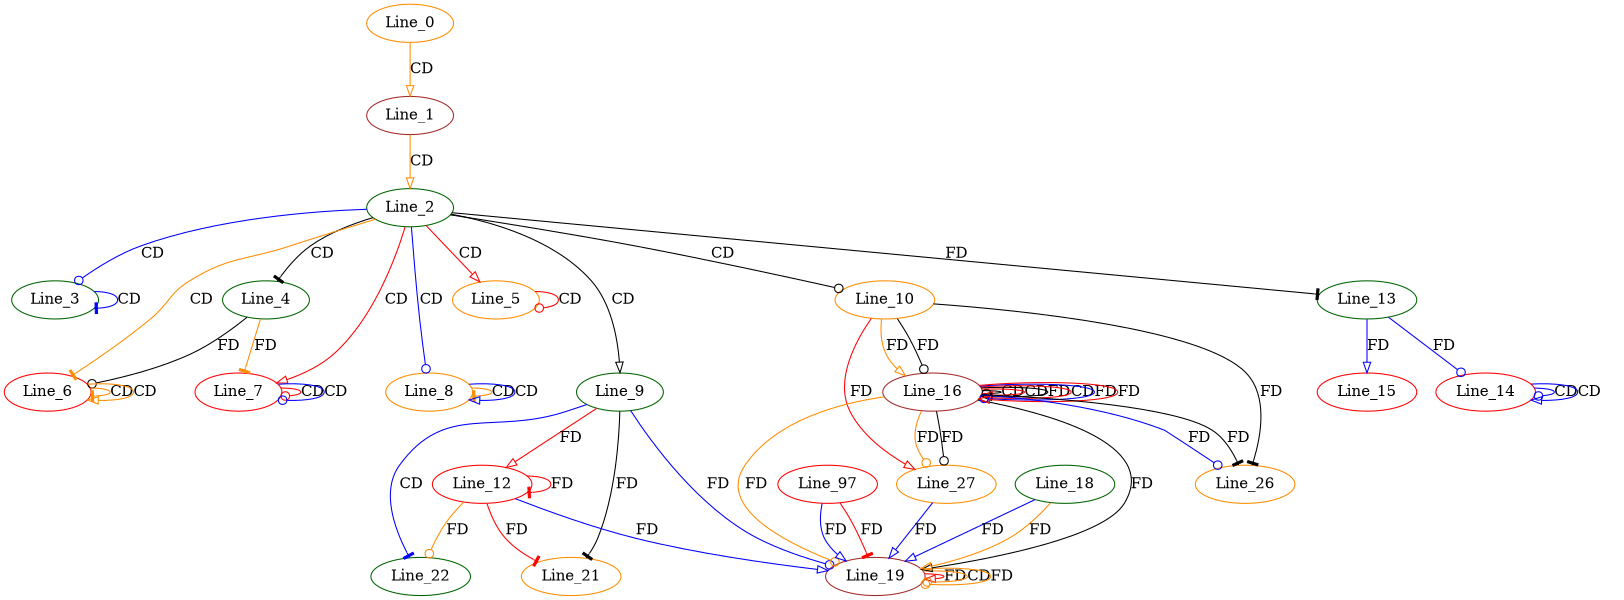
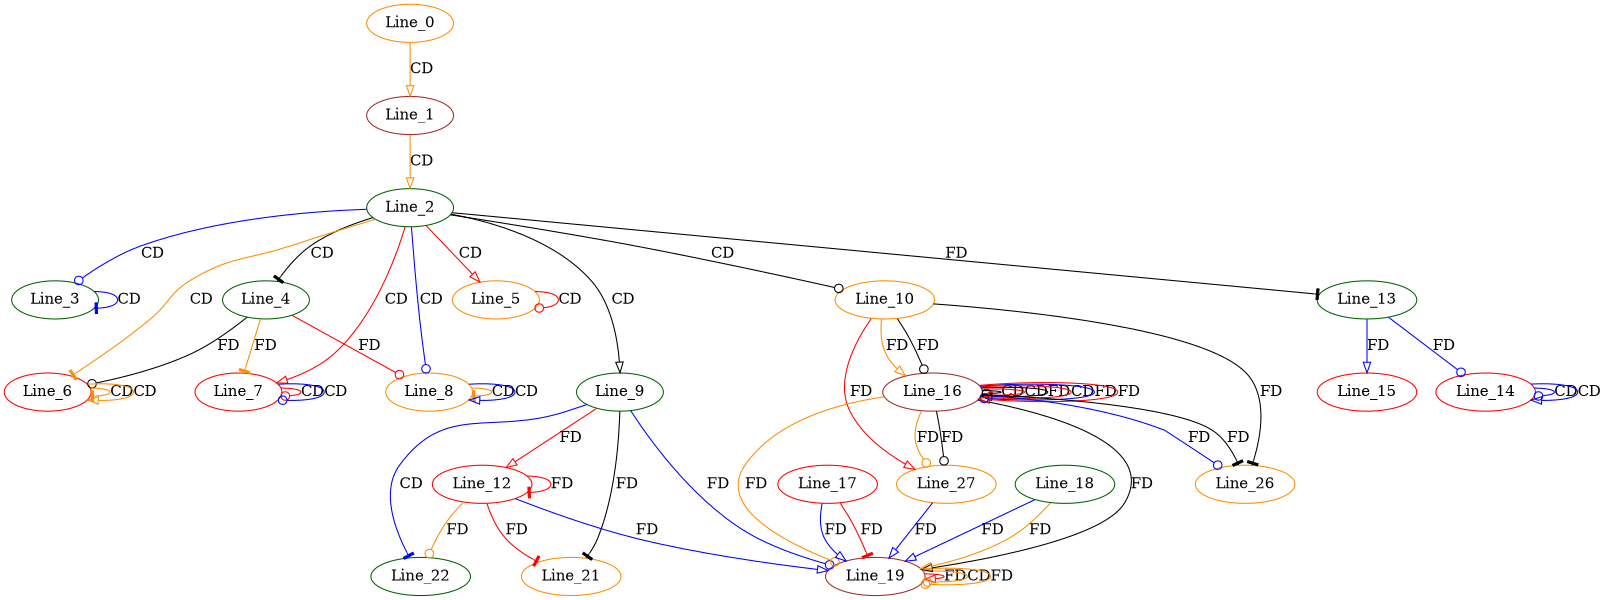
edge "Line_4" -> "Line_8": added, label "FD"
node "Line_97": label "Line_97" -> "Line_17"
